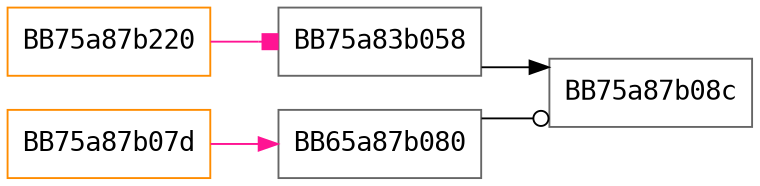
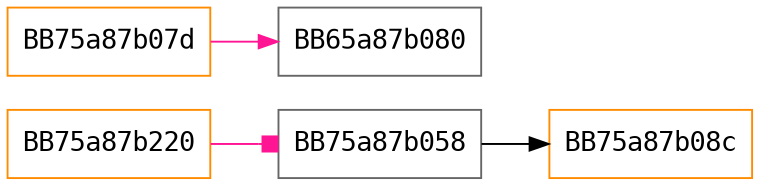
node "BB75a83b058": label "BB75a83b058" -> "BB75a87b058"
node "BB75a87b08c": color gray40 -> darkorange
edge "BB65a87b080" -> "BB75a87b08c": removed
